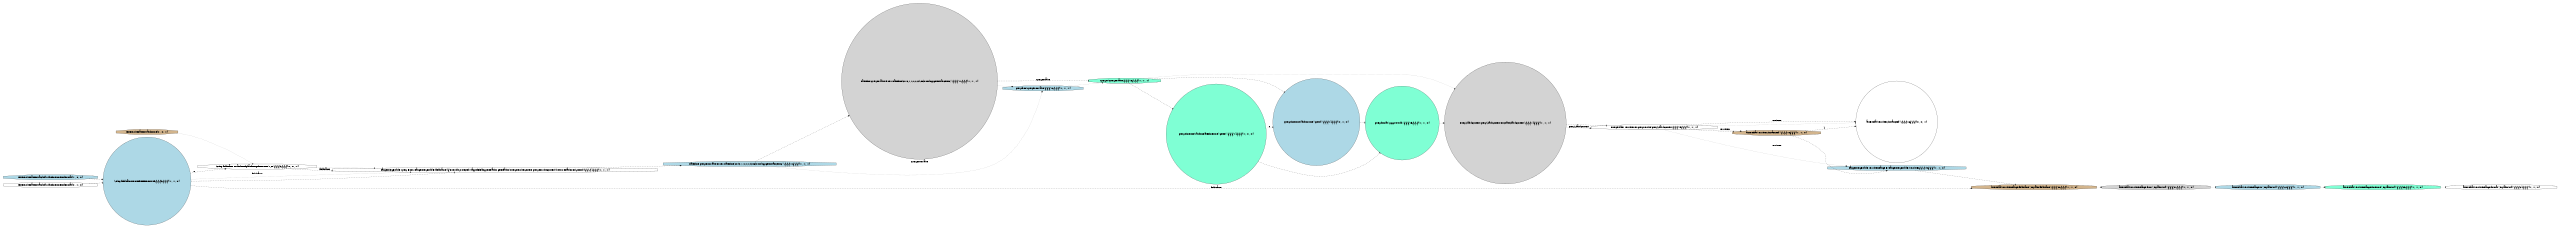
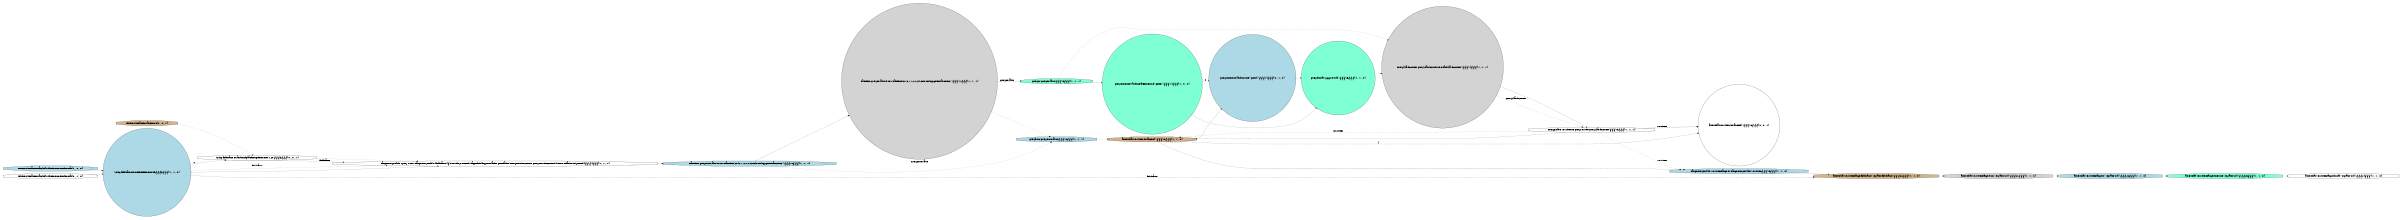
edge "query.to(queryToValue)@@@13@@@['1', '1', '1']" -> "query.timeZone(randomZone().getId())@@@14@@@['0', '1', '0']": now "assertThat(rewritten,instanceOf())@@@18@@@['1', '1', '0']" -> "query.timeZone(randomZone().getId())@@@14@@@['0', '1', '0']"
edge "query.from(queryFromValue)@@@12@@@['1', '1', '1']" -> "query.to(queryToValue)@@@13@@@['1', '1', '1']": now "query.from(queryFromValue)@@@12@@@['1', '1', '1']" -> "assertThat(rewritten,instanceOf())@@@18@@@['1', '1', '0']"
